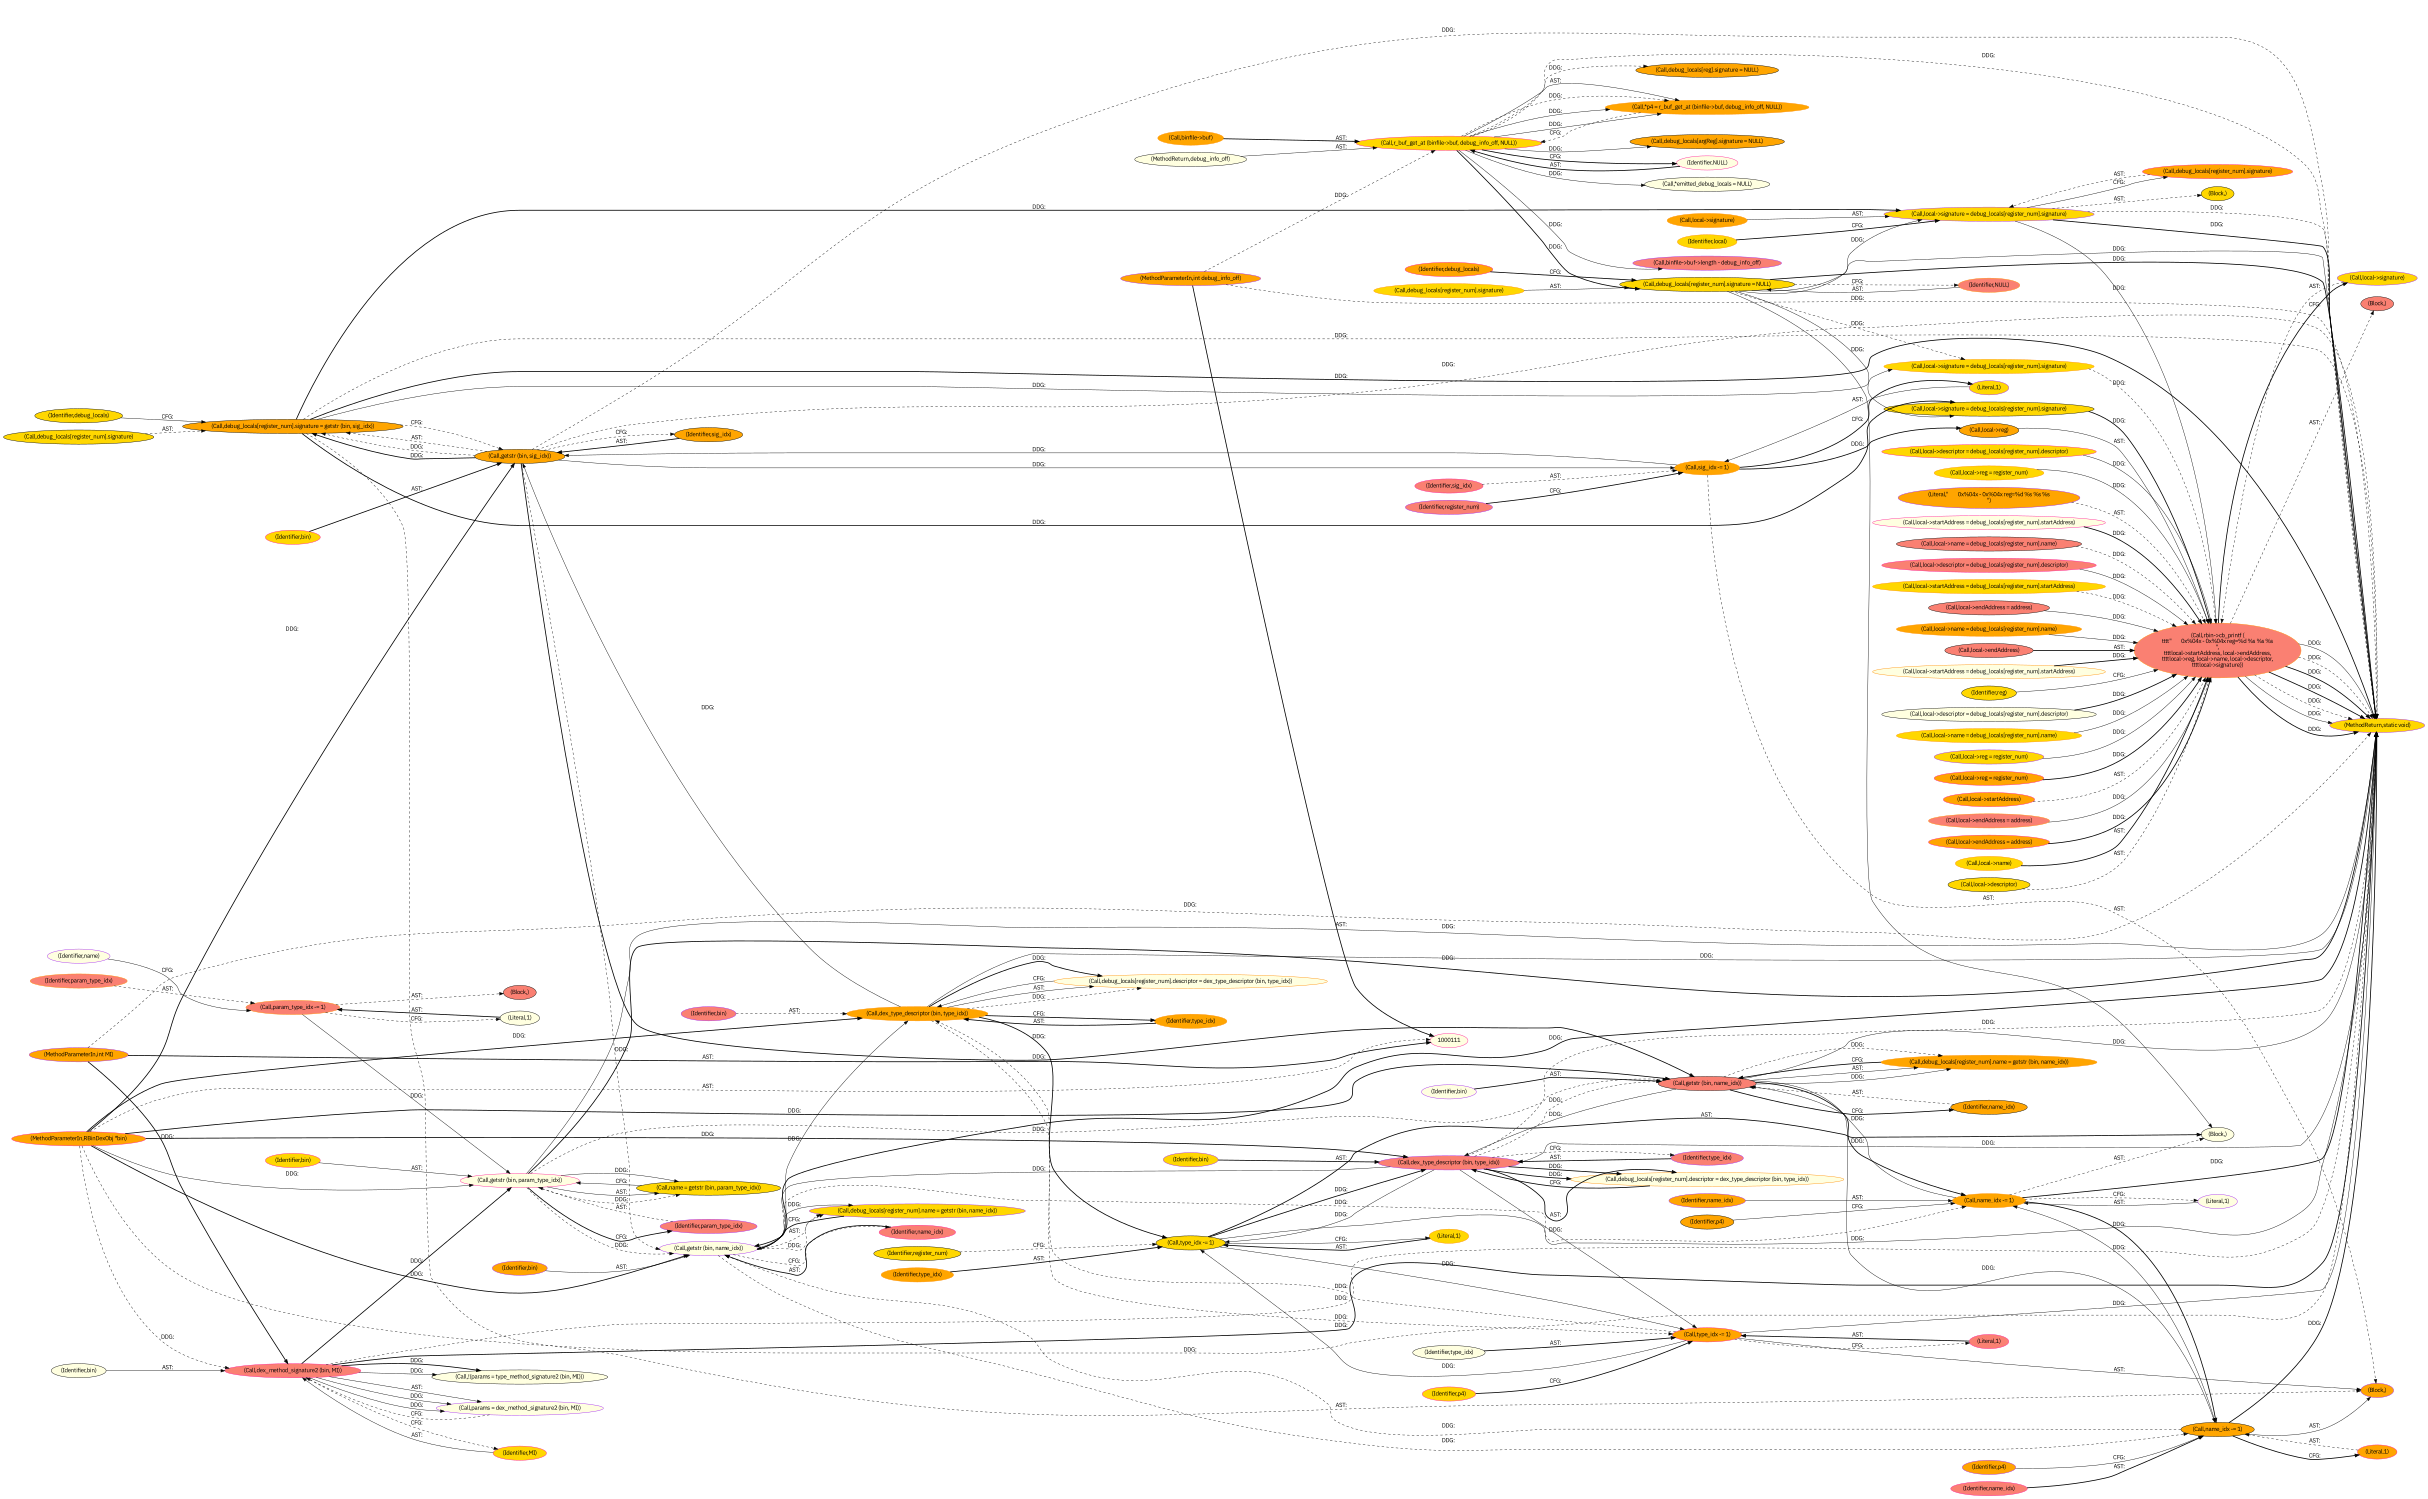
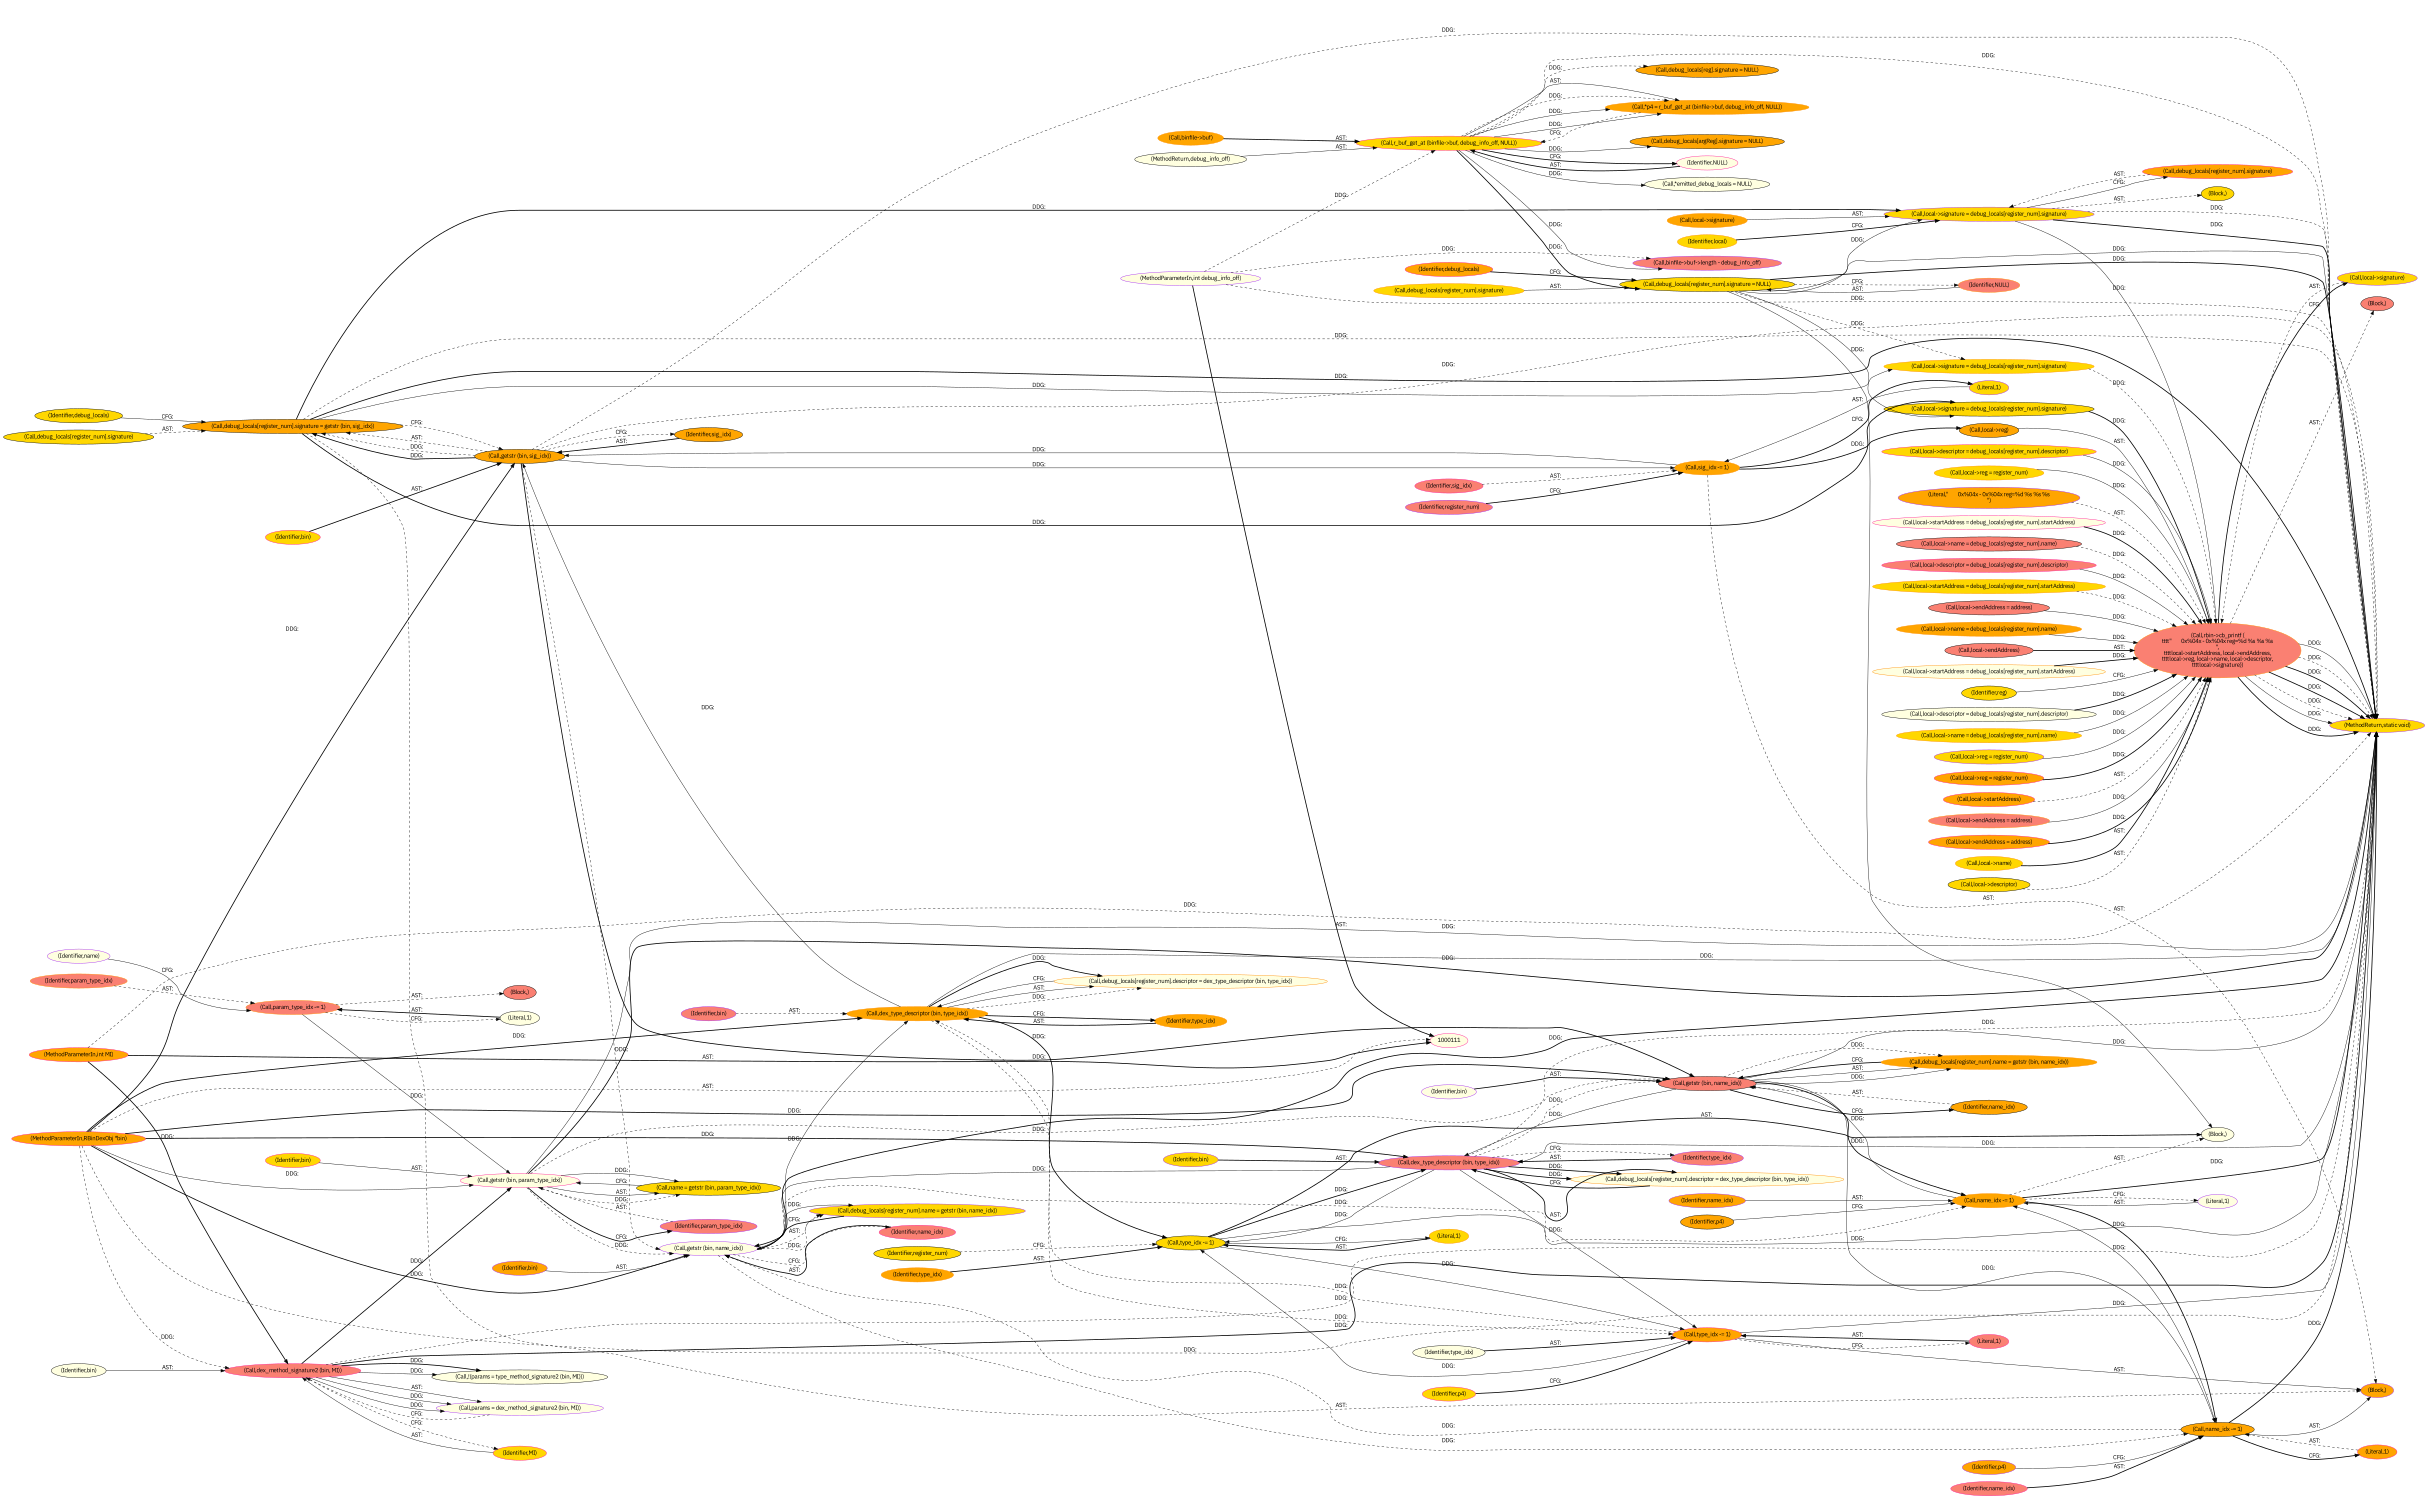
edge "(MethodParameterIn,int debug_info_off)" -> "(Call,binfile->buf->length - debug_info_off)": added, label "DDG:"
node "(MethodParameterIn,int debug_info_off)": fillcolor orange -> lightyellow
node "(MethodParameterIn,int MI)": color purple -> deeppink
